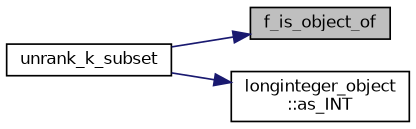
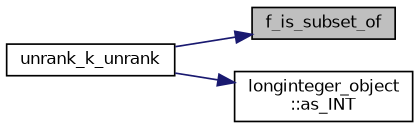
node "f_is_object_of": label "f_is_object_of" -> "f_is_subset_of"
node "unrank_k_subset": label "unrank_k_subset" -> "unrank_k_unrank"
